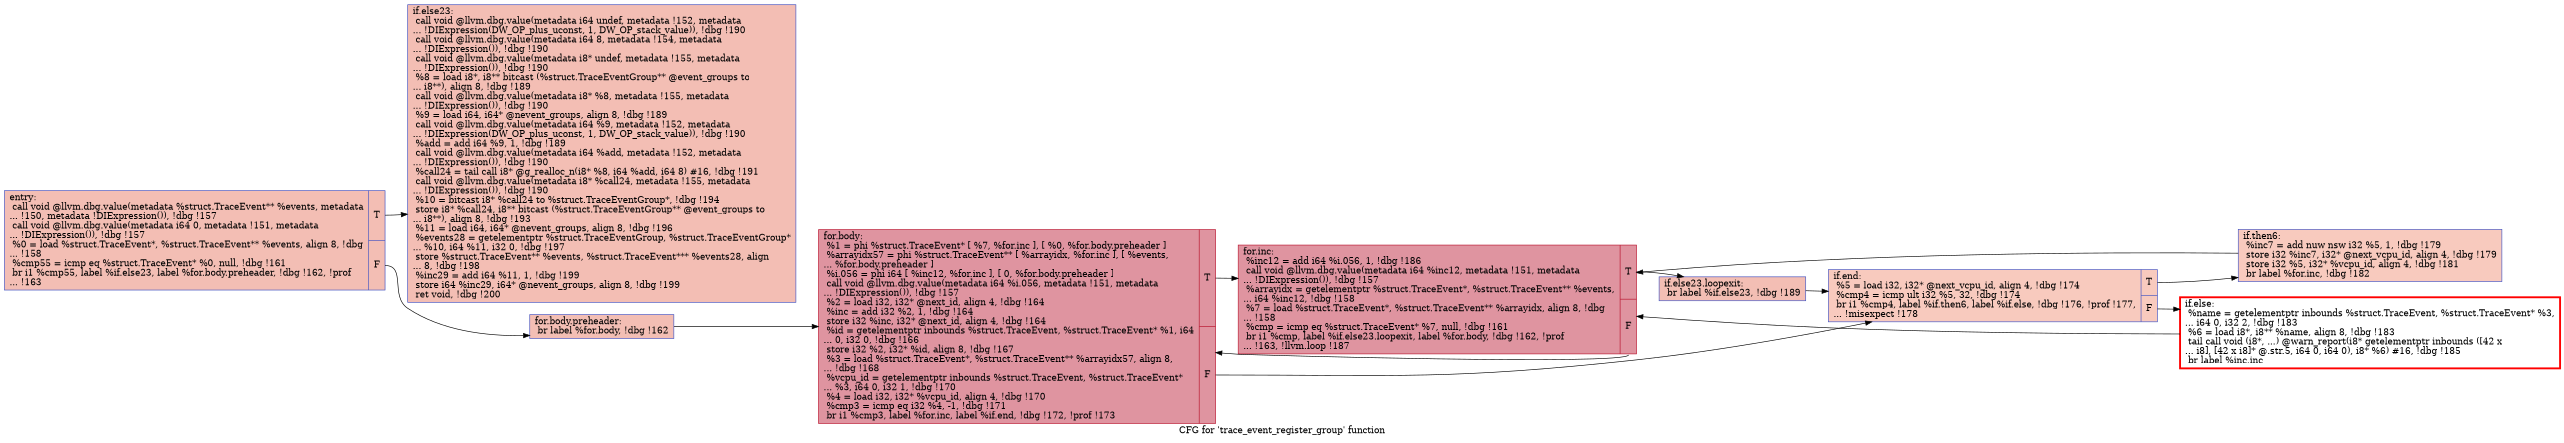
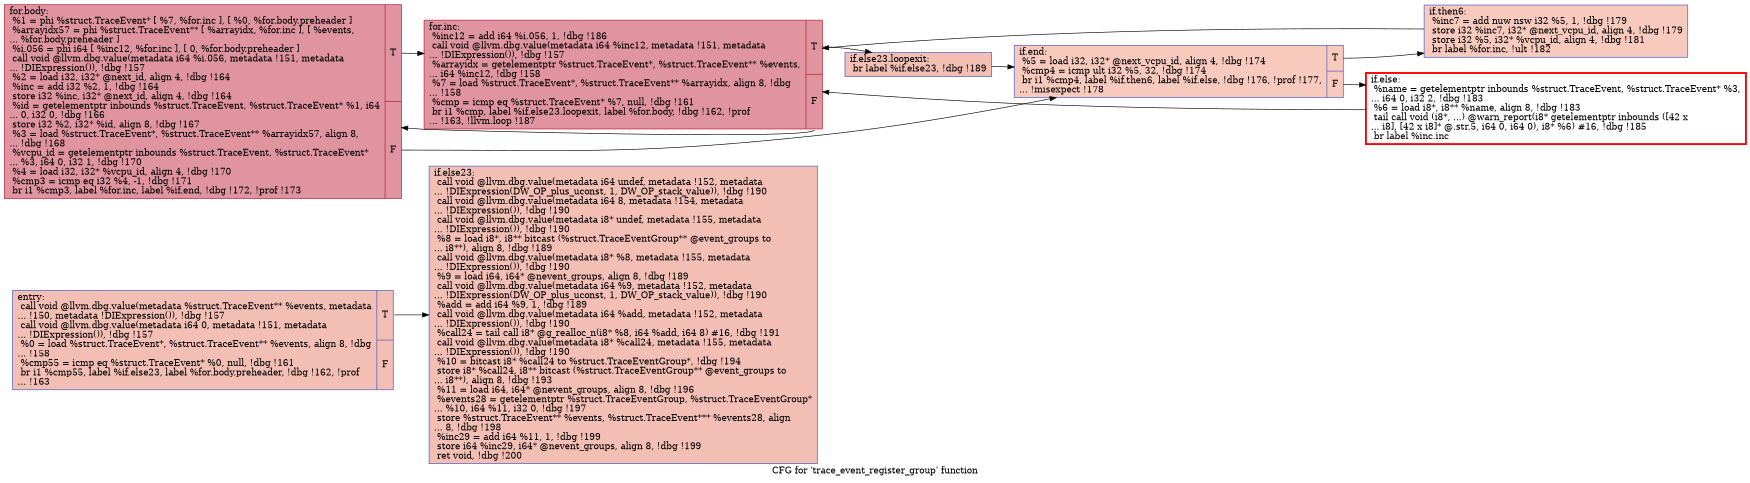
node "if.then6:": text "br label %for.inc, !dbg !182" -> "br label %for.inc, !ult !182"
node "for.body.preheader:": removed
